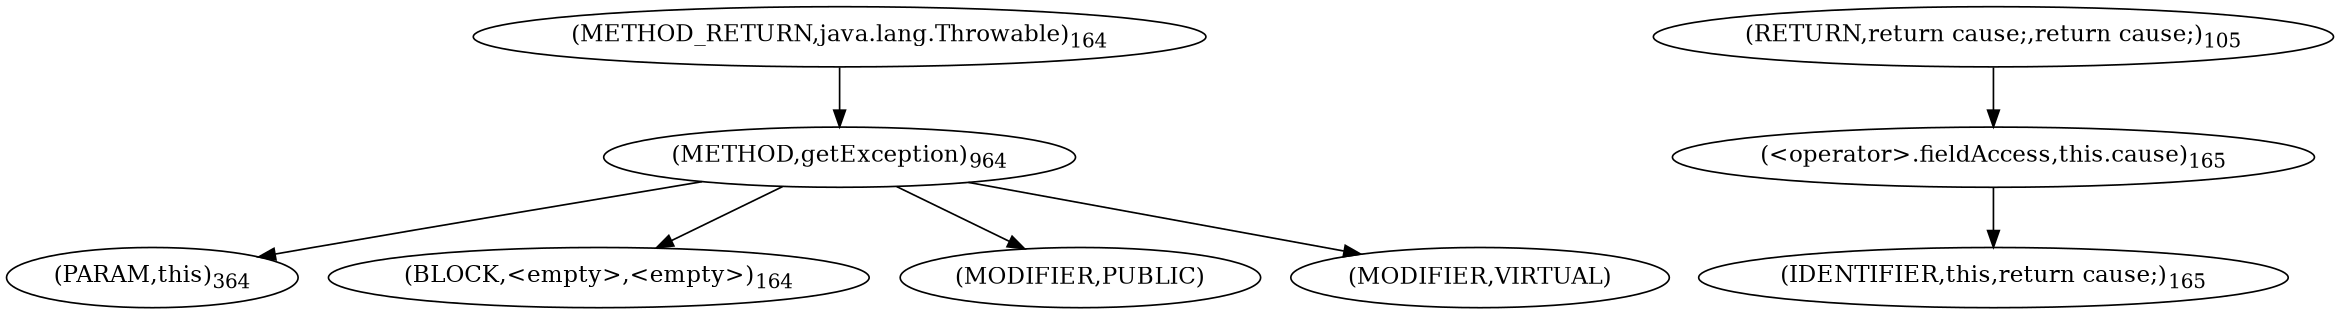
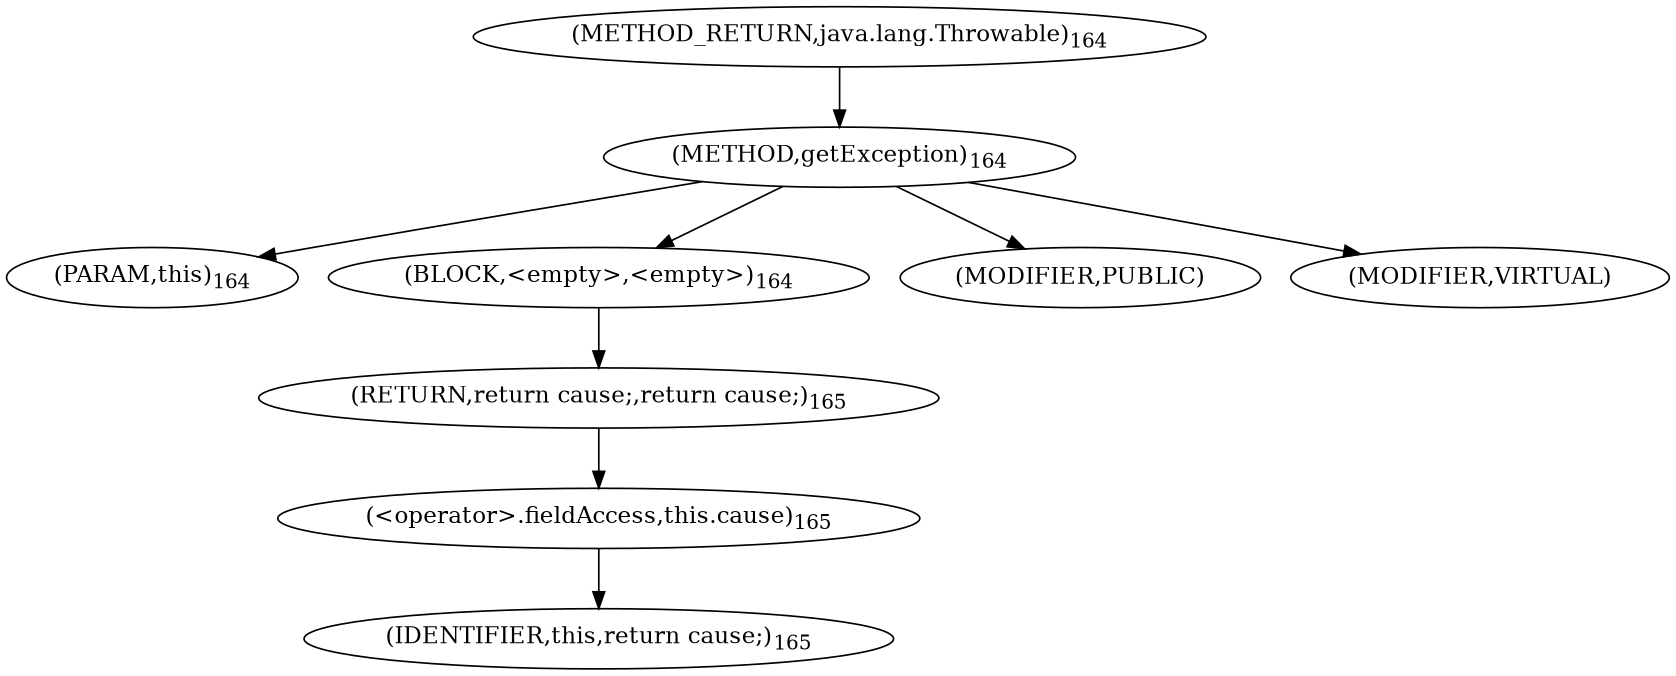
node "(RETURN,return cause;,return cause;)": text "105" -> "165"
node "(METHOD,getException)": text "964" -> "164"
node "(PARAM,this)": text "364" -> "164"
edge "(BLOCK,<empty>,<empty>)" -> "(RETURN,return cause;,return cause;)": added
